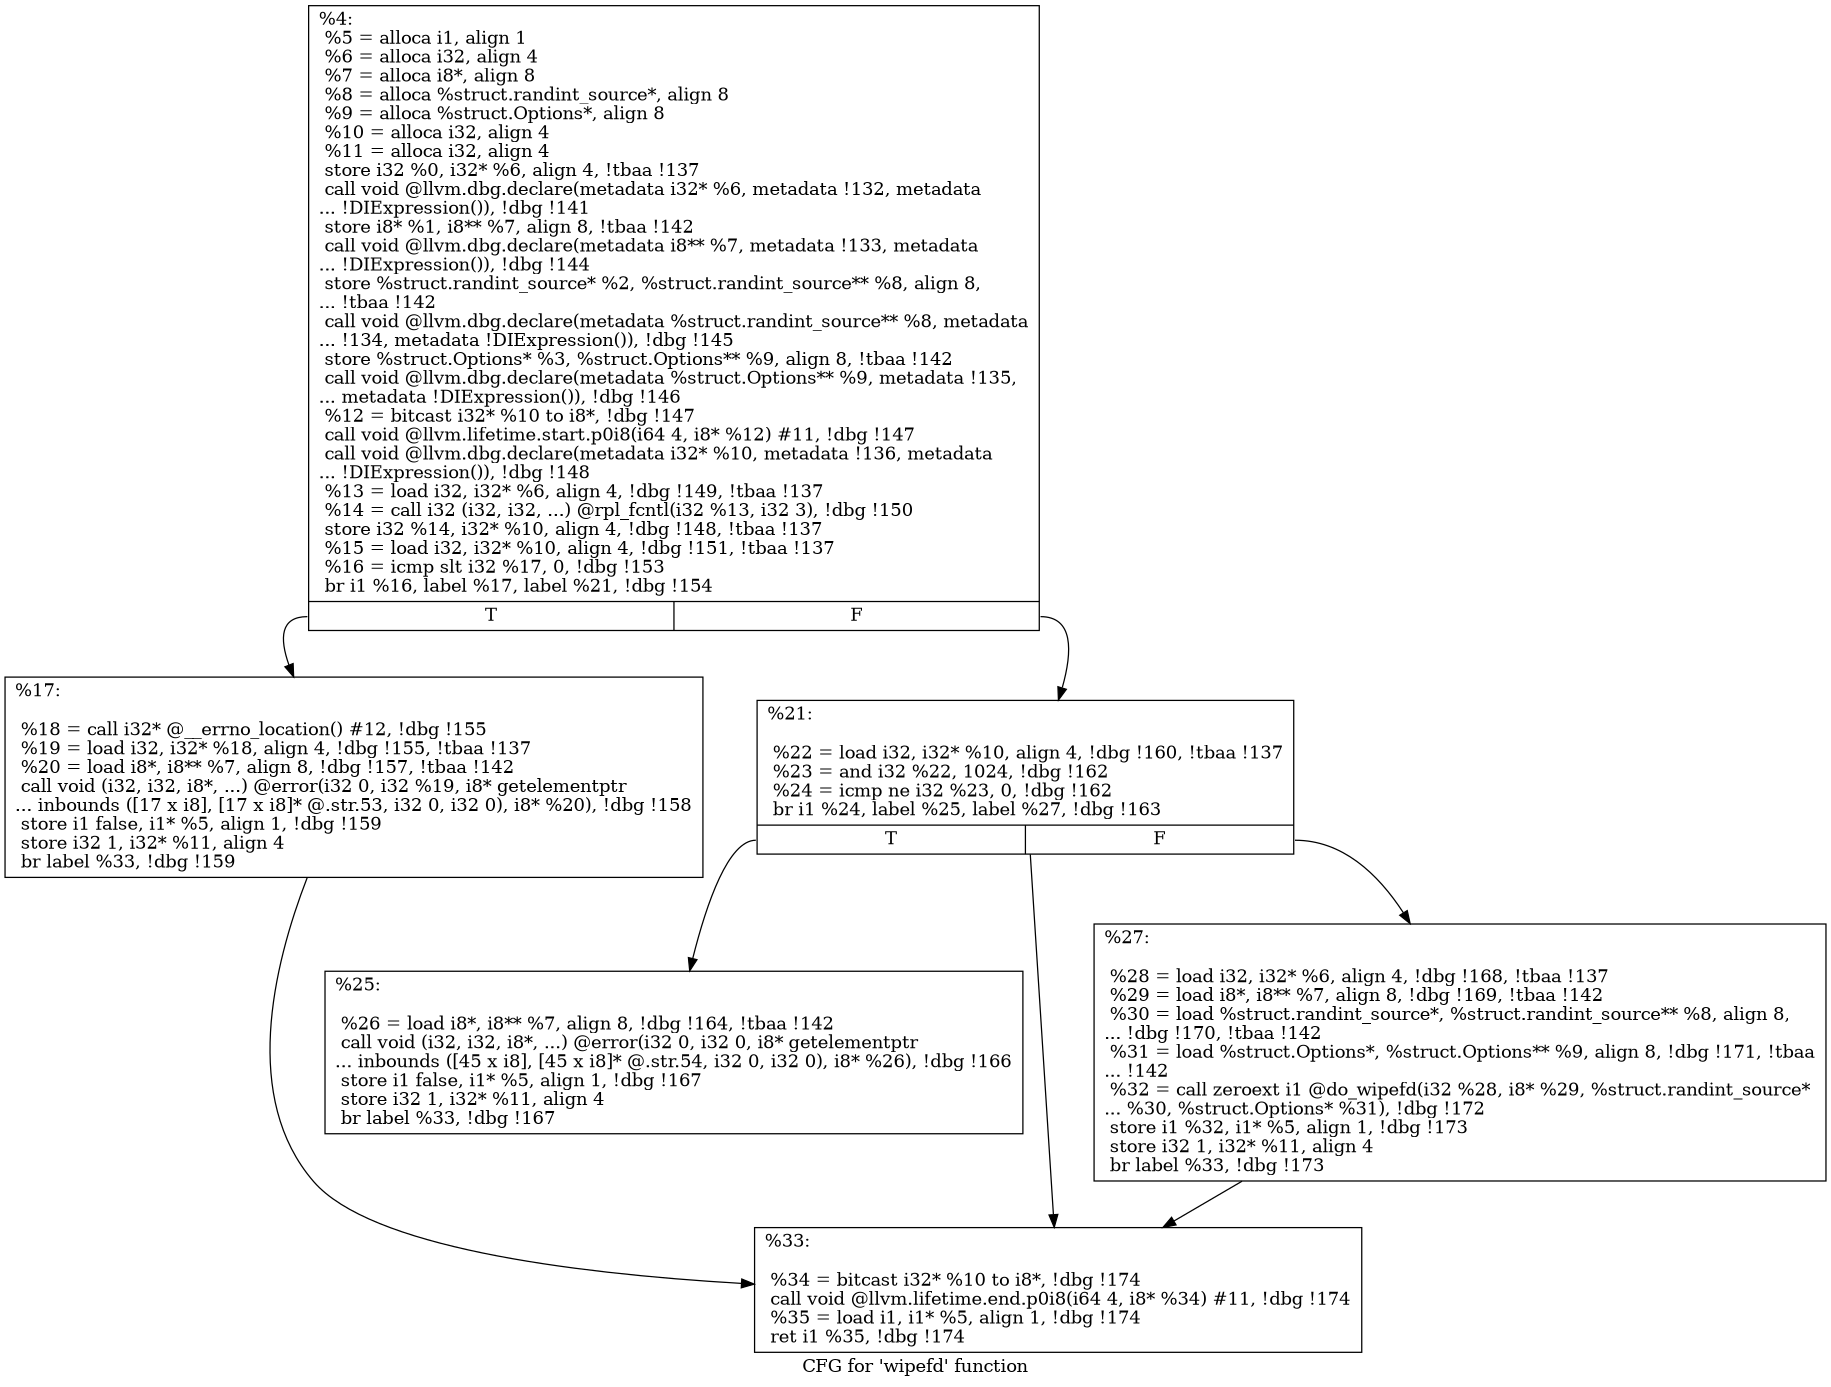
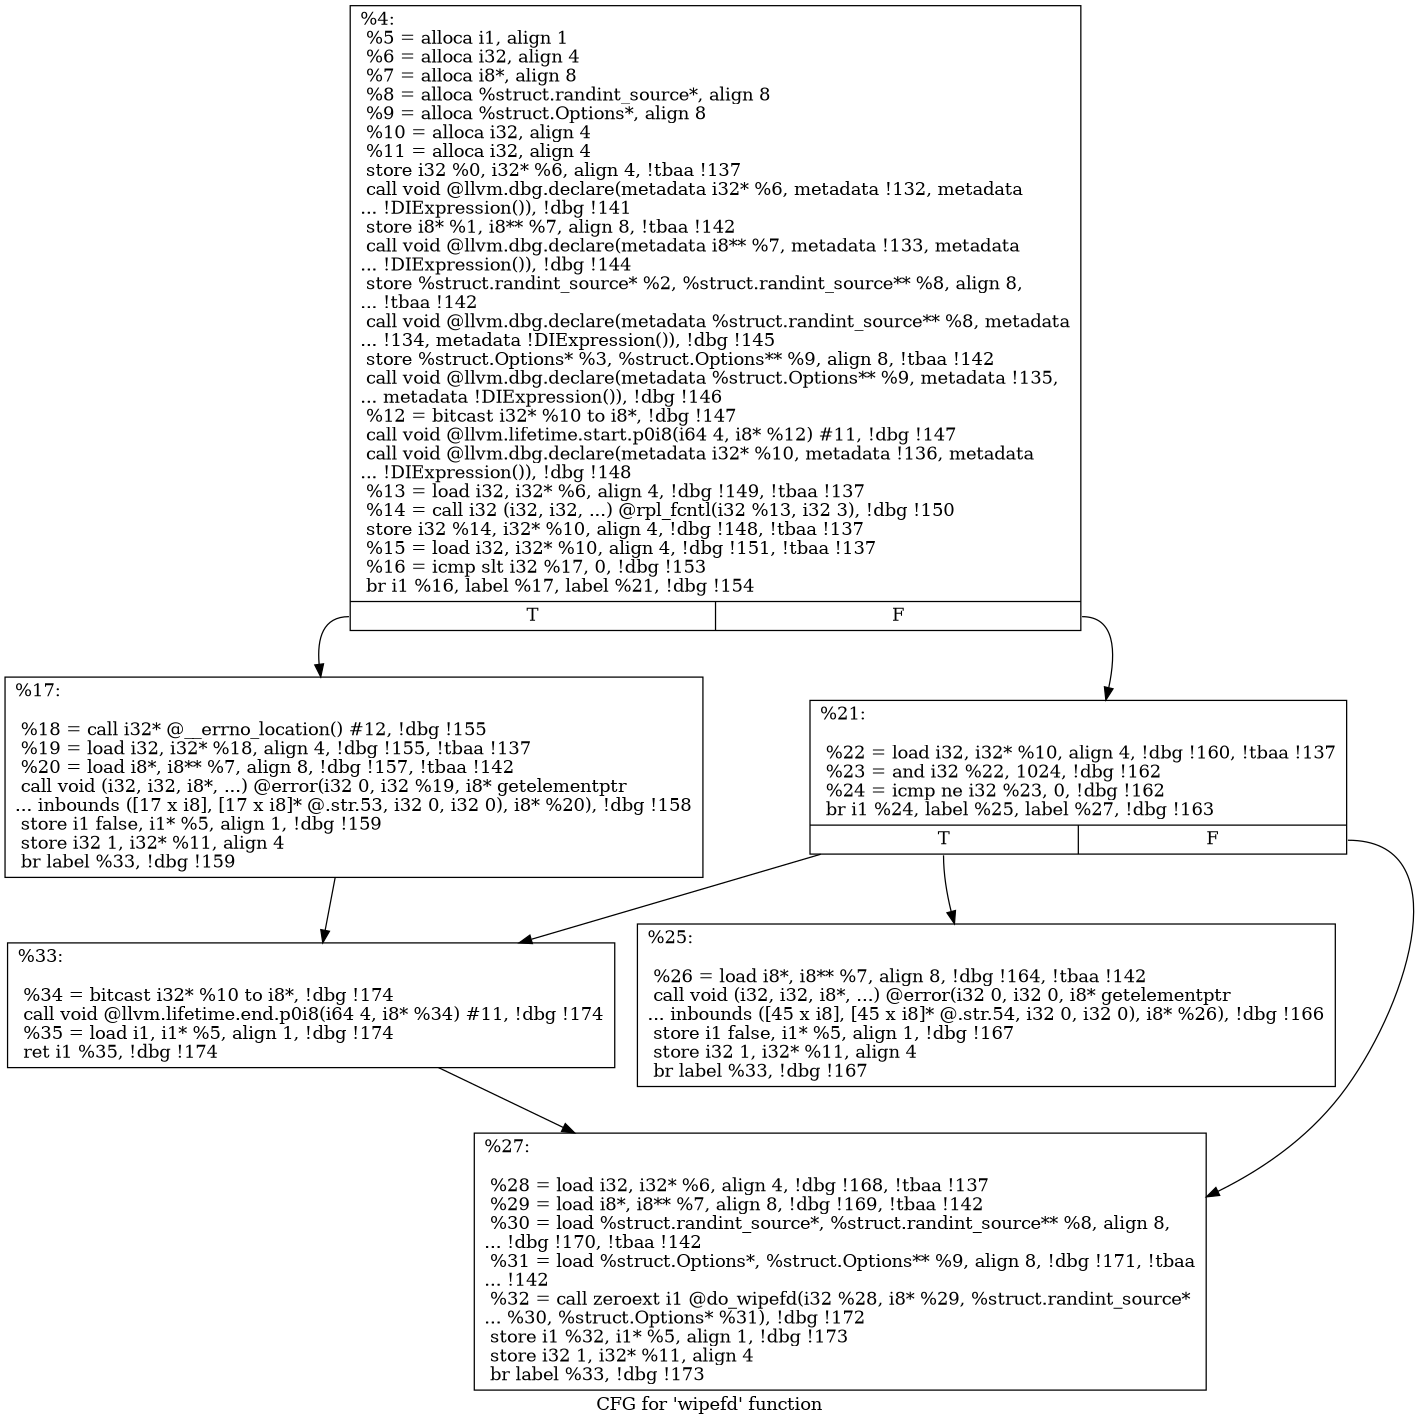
edge "%27:" -> "%33:": reversed
